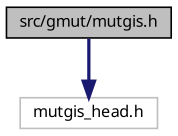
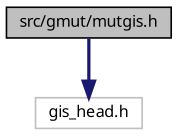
node "mutgis_head.h": label "mutgis_head.h" -> "gis_head.h"
